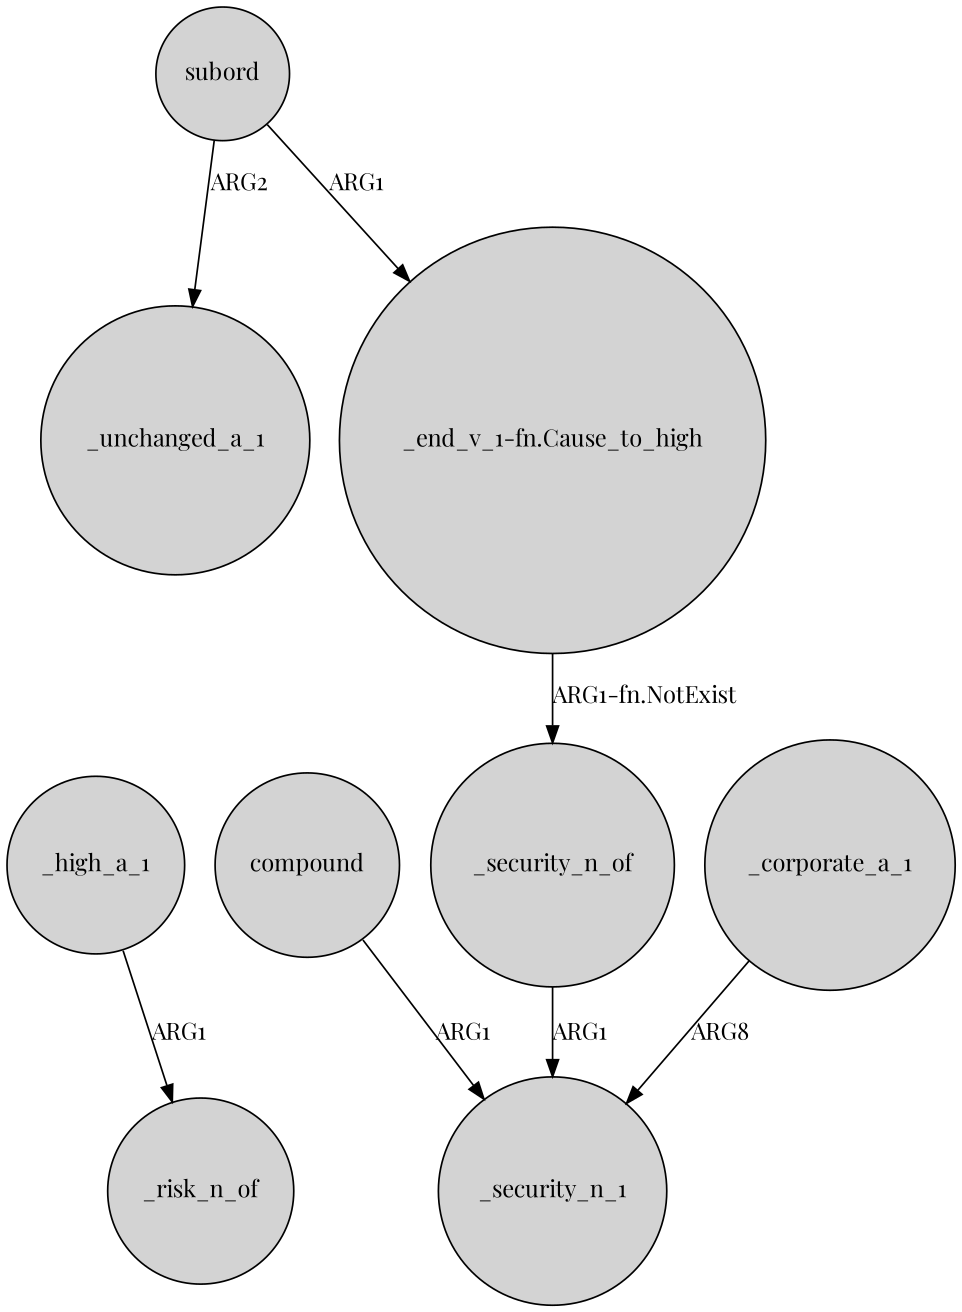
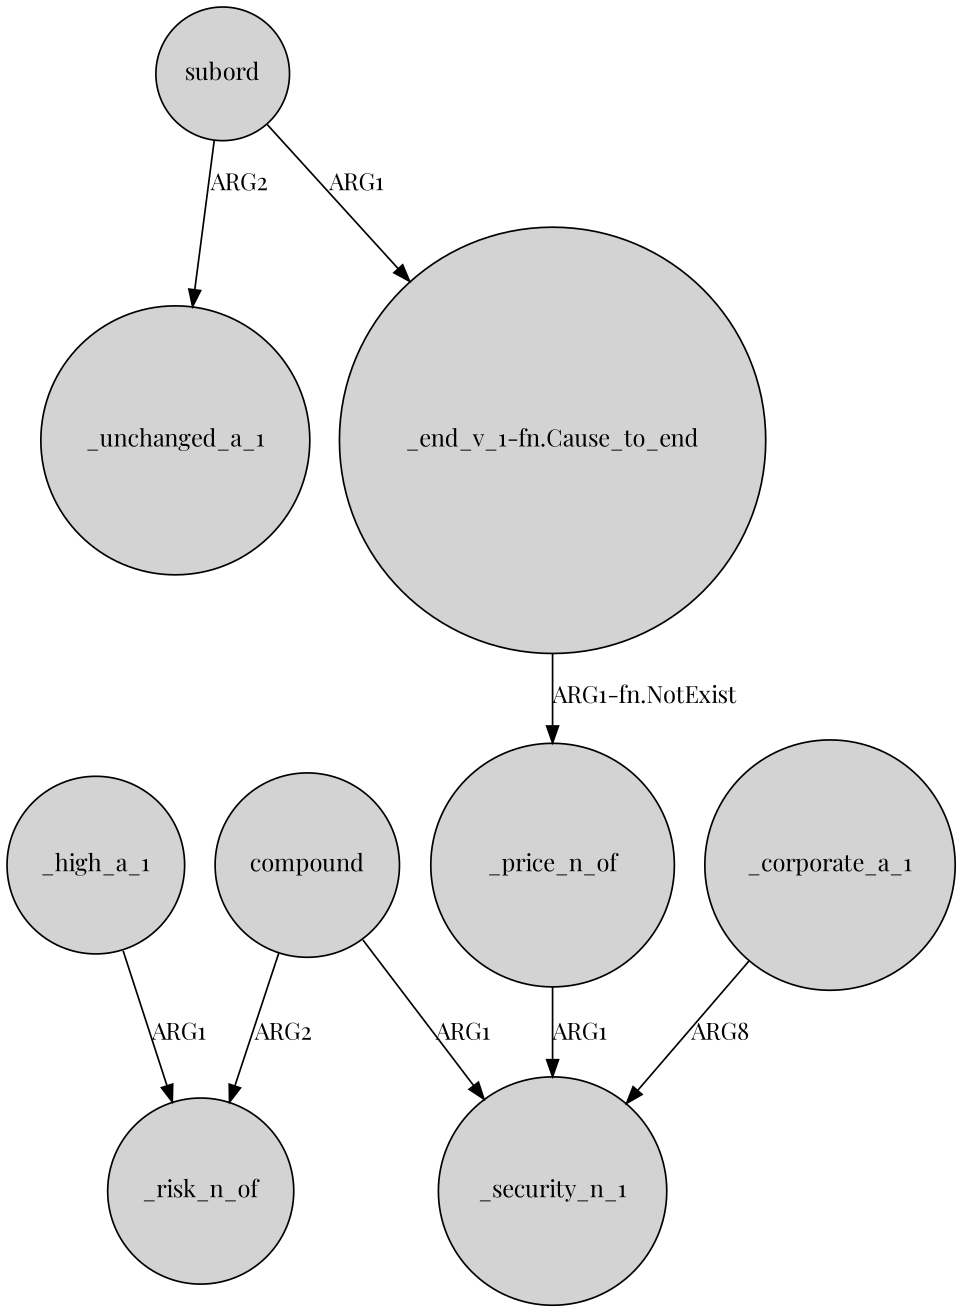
node "_end_v_1-fn.Cause_to_high": label "_end_v_1-fn.Cause_to_high" -> "_end_v_1-fn.Cause_to_end"
node "_security_n_of": label "_security_n_of" -> "_price_n_of"
edge "compound" -> "_risk_n_of": added, label "ARG2"
